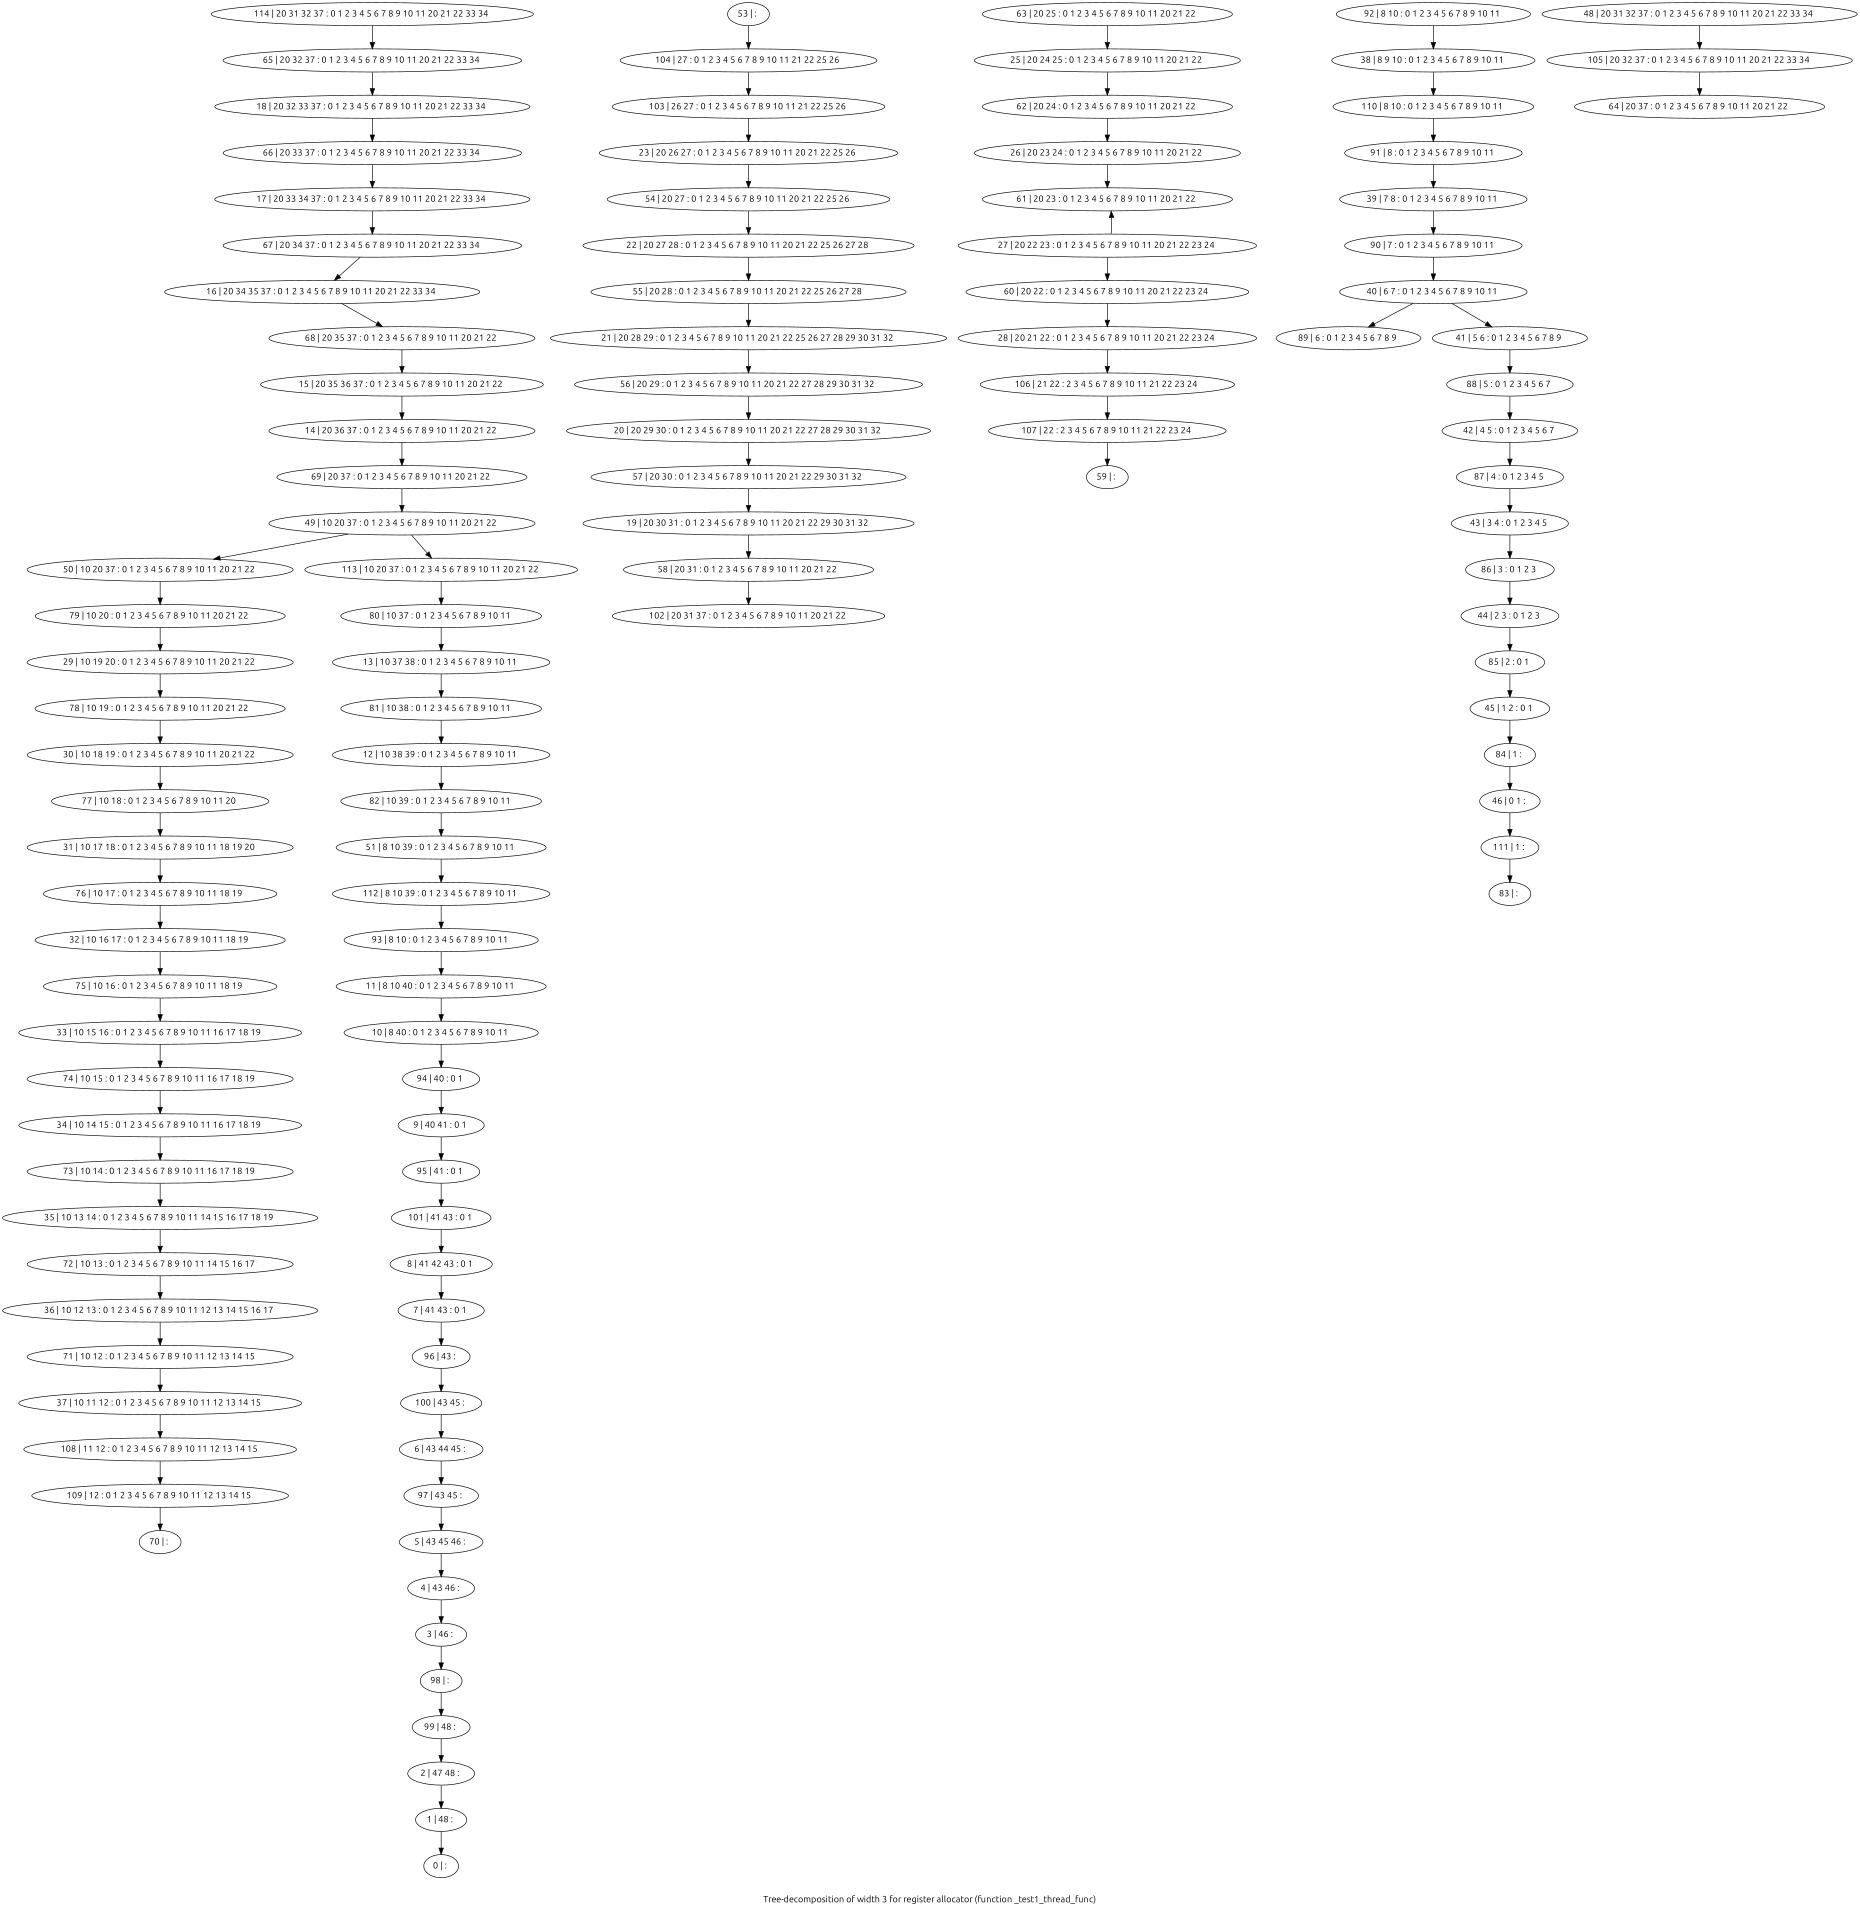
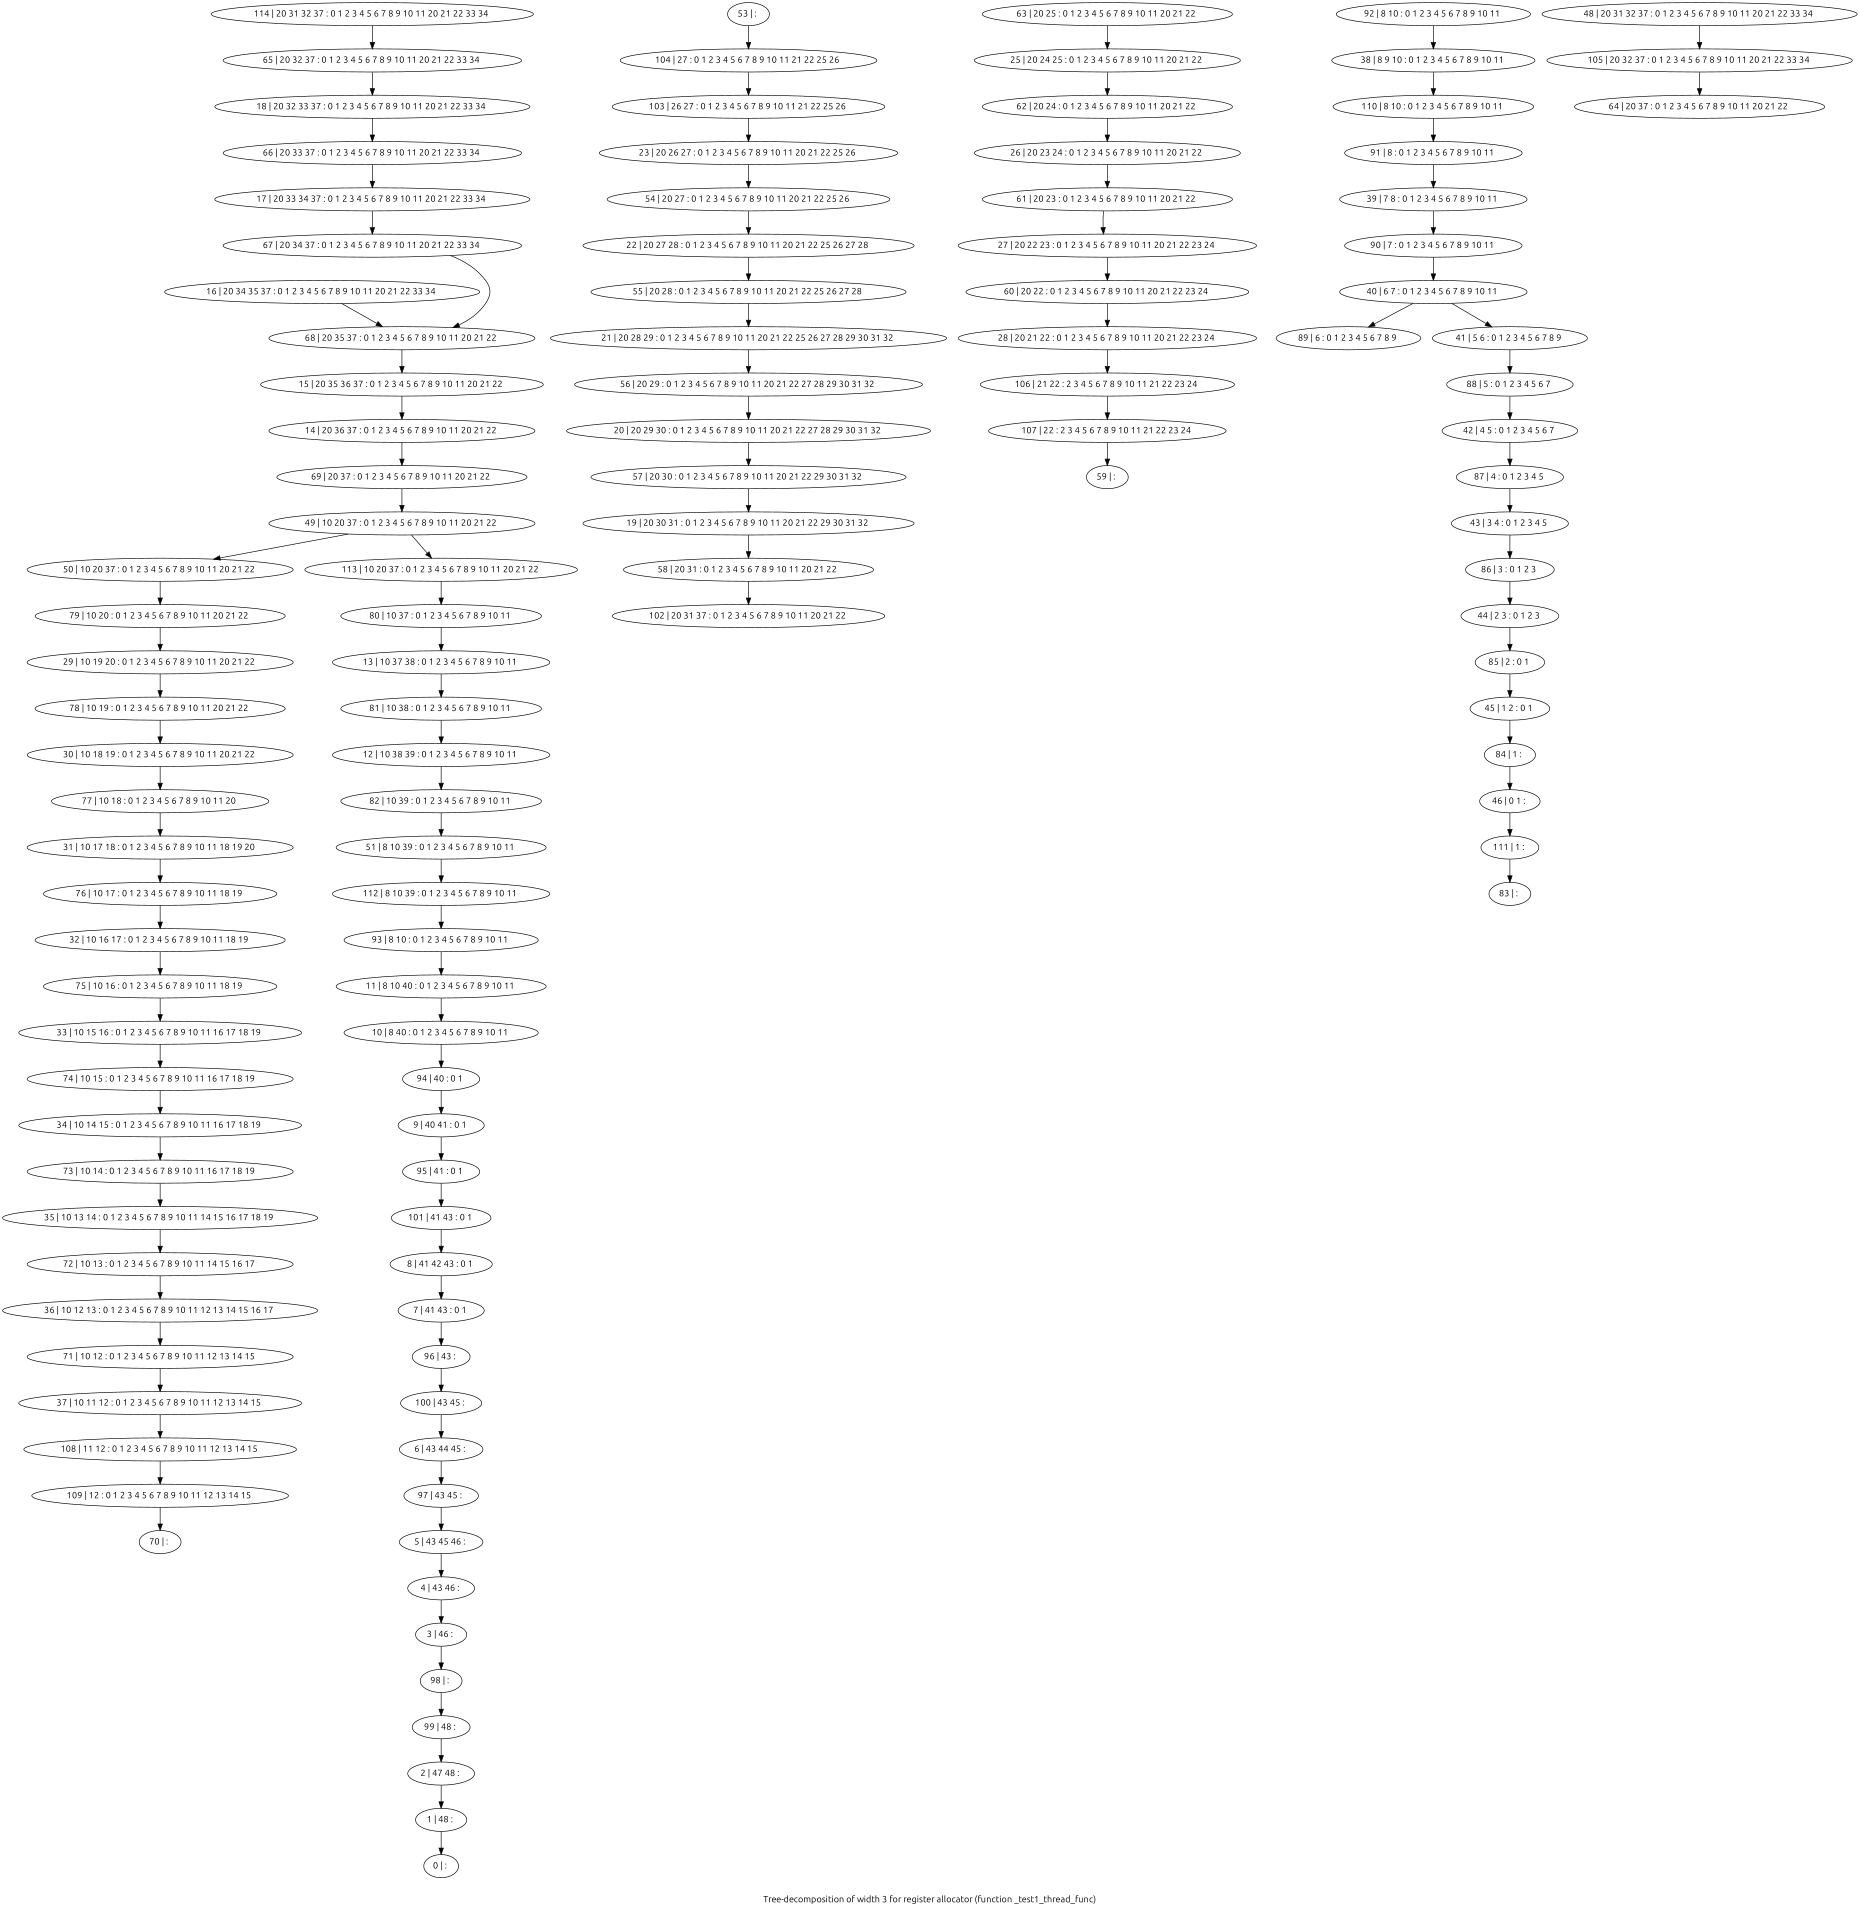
edge "27 | 20 22 23 : 0 1 2 3 4 5 6 7 8 9 10 11 20 21 22 23 24" -> "61 | 20 23 : 0 1 2 3 4 5 6 7 8 9 10 11 20 21 22": reversed
edge "67 | 20 34 37 : 0 1 2 3 4 5 6 7 8 9 10 11 20 21 22 33 34" -> "16 | 20 34 35 37 : 0 1 2 3 4 5 6 7 8 9 10 11 20 21 22 33 34": now "67 | 20 34 37 : 0 1 2 3 4 5 6 7 8 9 10 11 20 21 22 33 34" -> "68 | 20 35 37 : 0 1 2 3 4 5 6 7 8 9 10 11 20 21 22"
